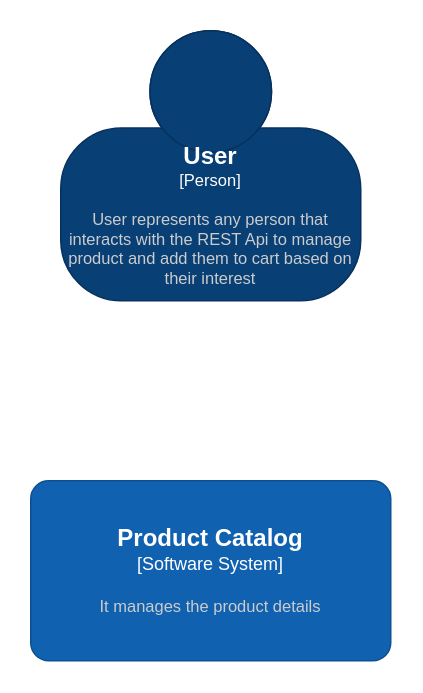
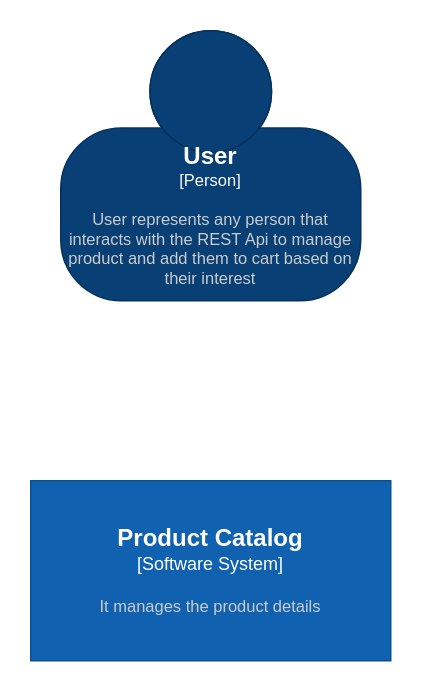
node "Product Catalog [Software System] It manages the product details": shape rounded rectangle -> rectangle
